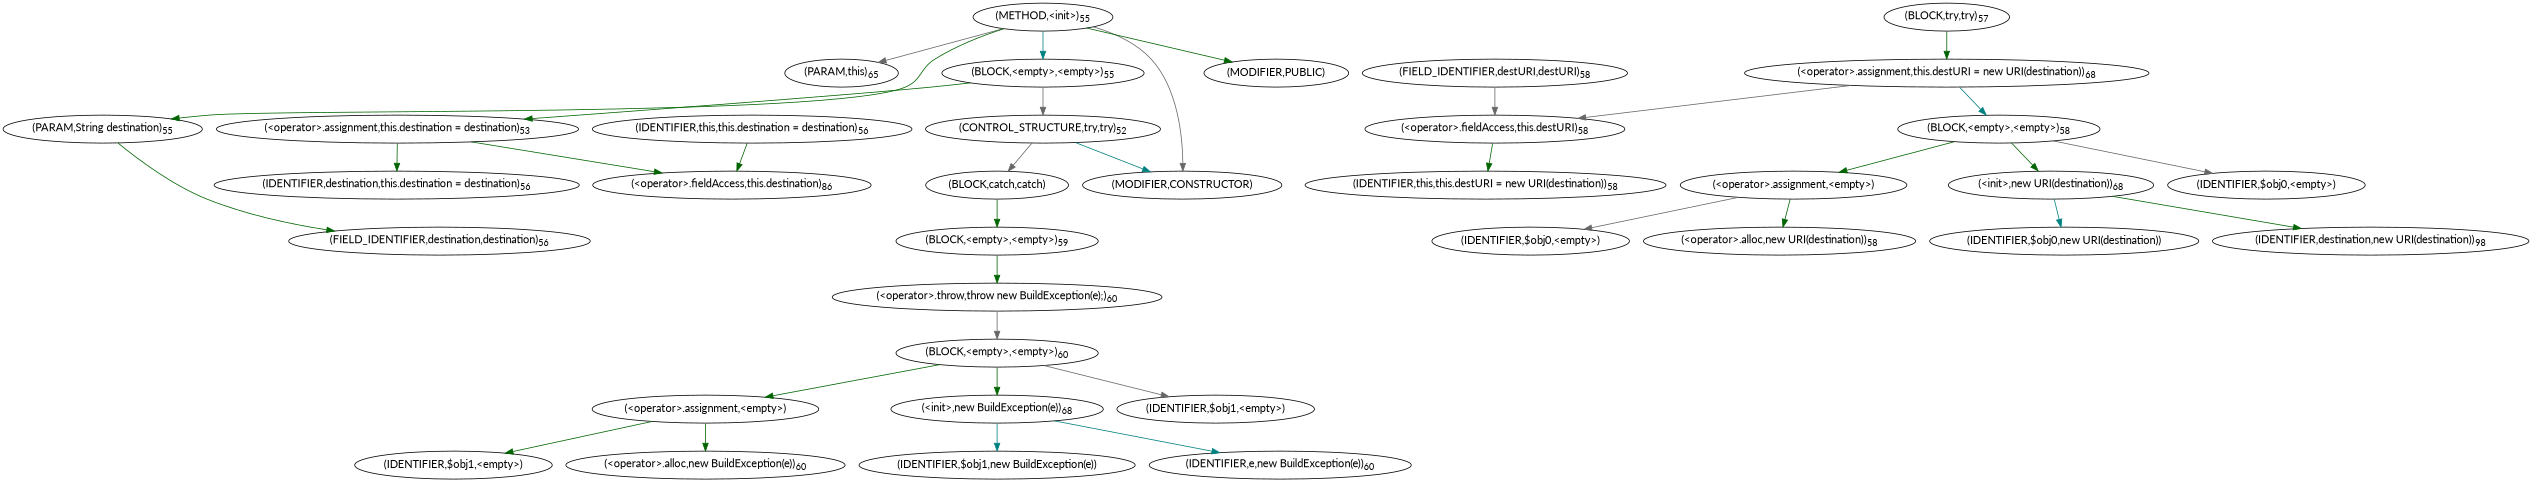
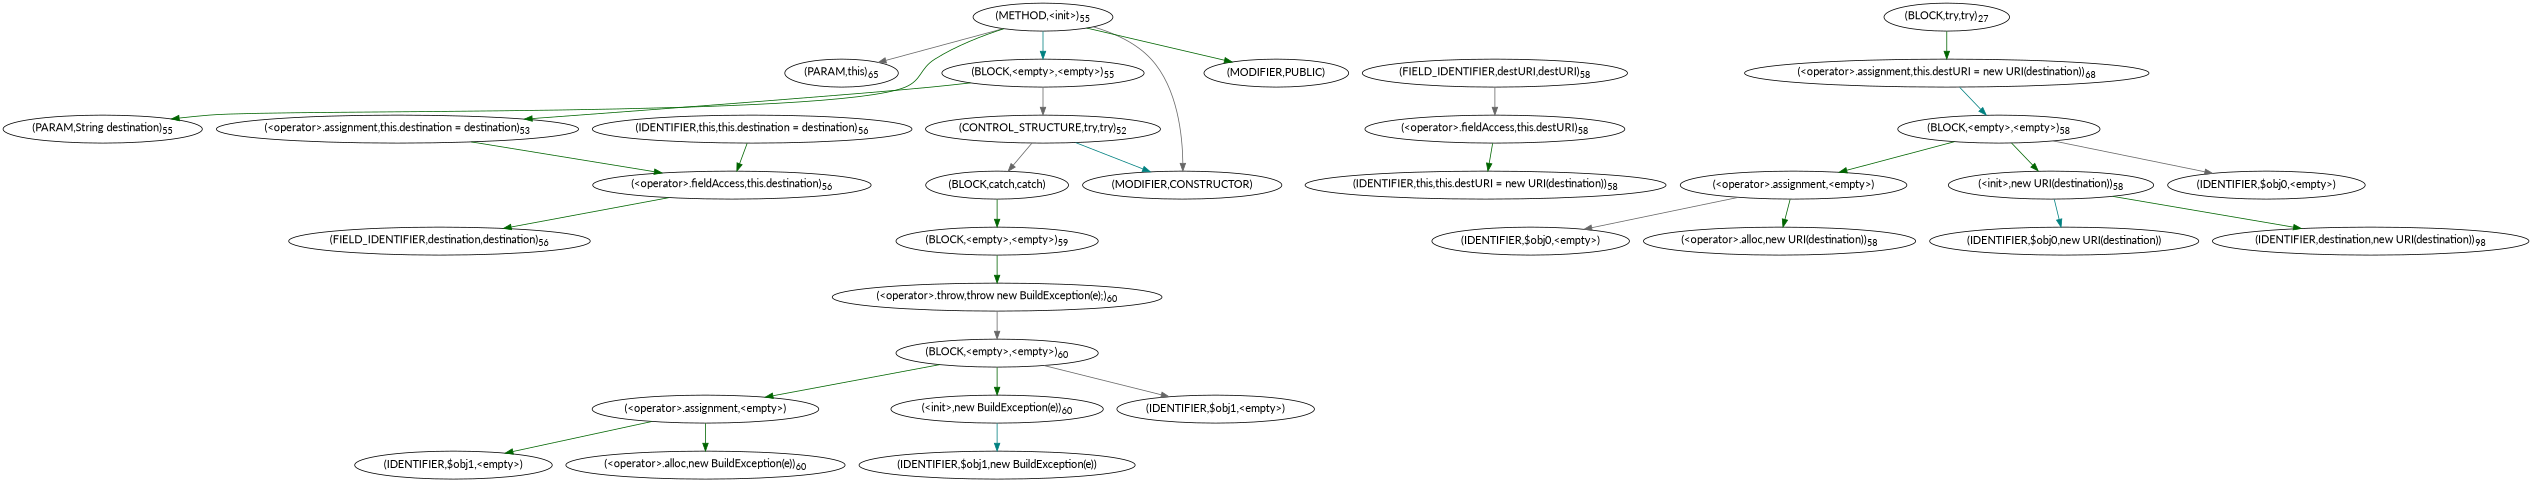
node "(BLOCK,try,try)": text "57" -> "27"
edge "(<operator>.assignment,this.destURI = new URI(destination))" -> "(<operator>.fieldAccess,this.destURI)": removed
node "(<operator>.fieldAccess,this.destination)": text "86" -> "56"
node "(<init>,new URI(destination))": text "68" -> "58"
node "(IDENTIFIER,destination,this.destination = destination)": removed
edge "(PARAM,String destination)" -> "(FIELD_IDENTIFIER,destination,destination)": now "(<operator>.fieldAccess,this.destination)" -> "(FIELD_IDENTIFIER,destination,destination)"
node "(<init>,new BuildException(e))": text "68" -> "60"
node "(IDENTIFIER,e,new BuildException(e))": removed
